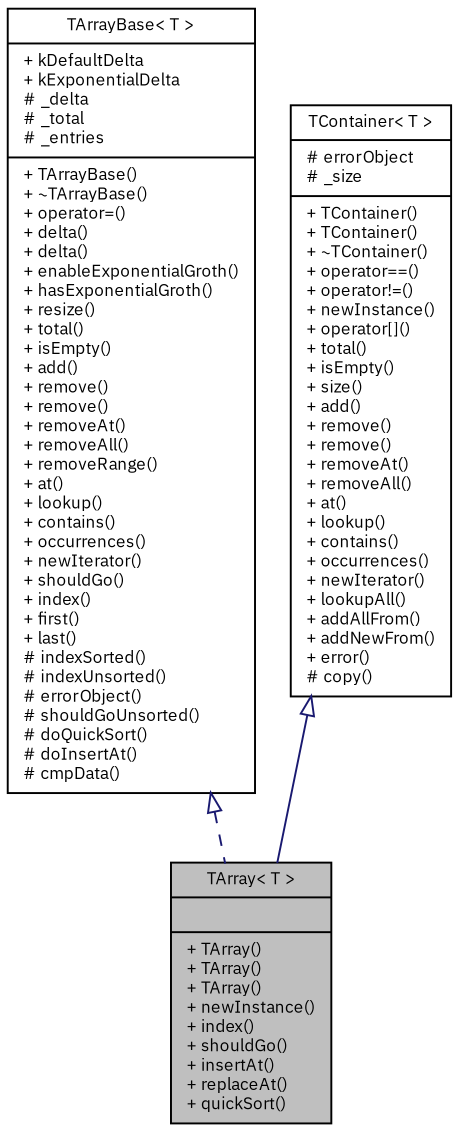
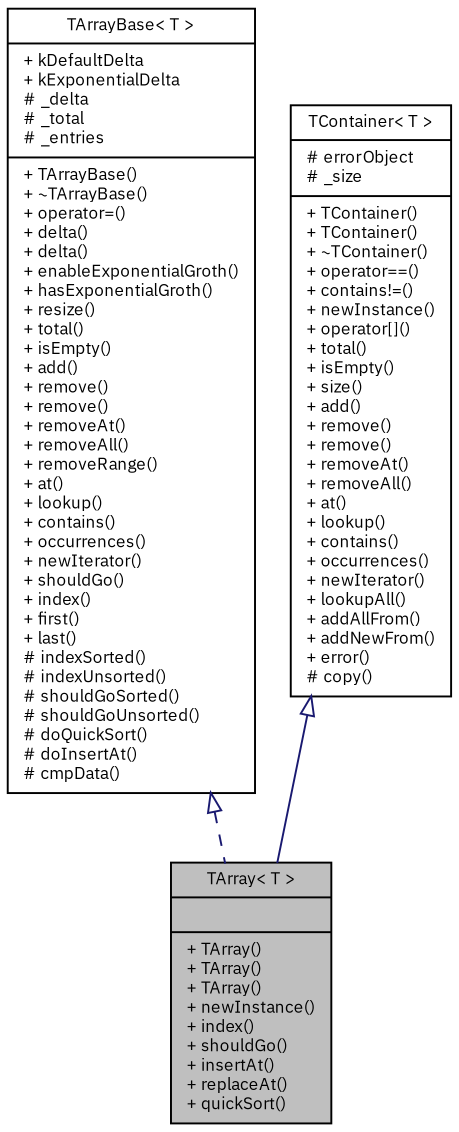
node "TContainer< T >": text "+ operator!=()" -> "+ contains!=()"
node "TArrayBase< T >": text "# errorObject()" -> "# shouldGoSorted()"
